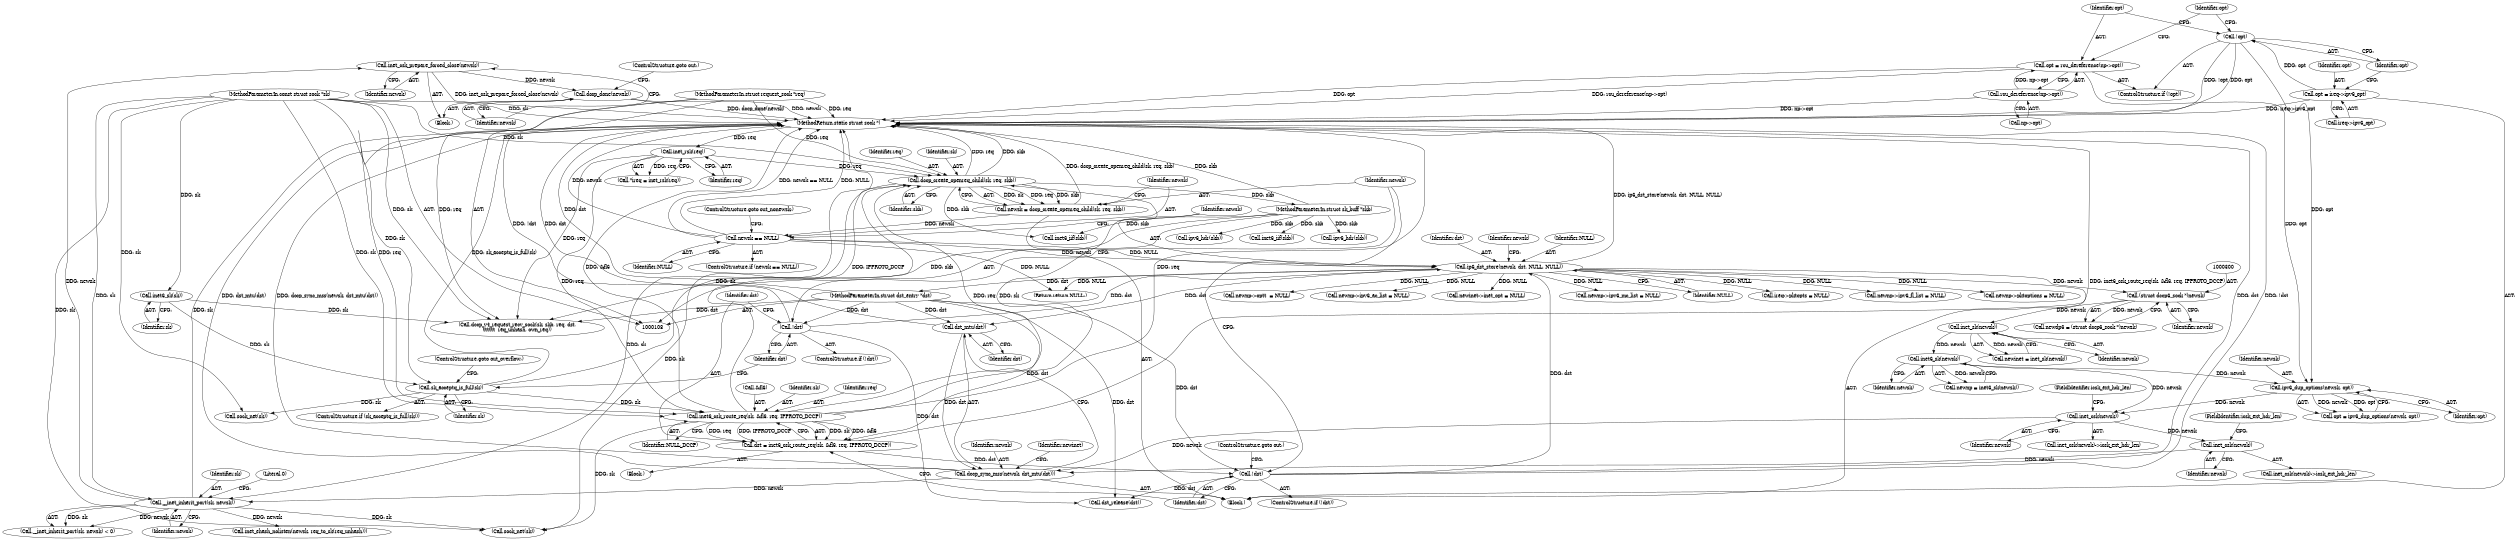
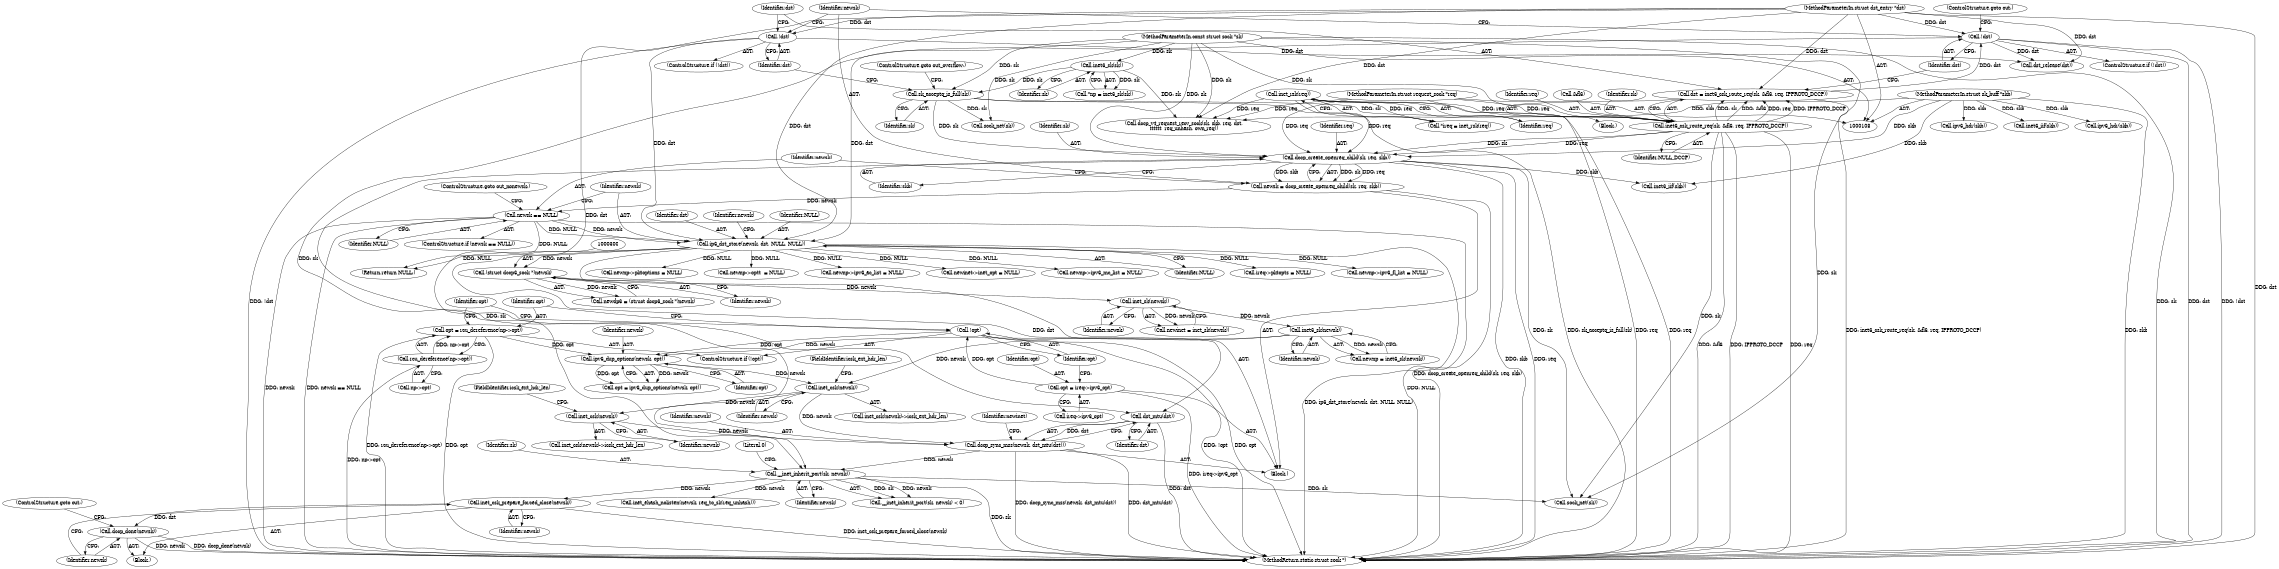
edge "(Call,inet_csk_prepare_forced_close(newsk))" -> "(Call,dccp_done(newsk))": label "DDG: newsk" -> "DDG: dst"
node "(Call,*np = inet6_sk(sk))": added
edge "(MethodReturn,static struct sock *)" -> "(Call,inet_rsk(req))": reversed
edge "(Call,dccp_create_openreq_child(sk, req, skb))" -> "(MethodParameterIn,struct sk_buff *skb)": reversed
edge "(Call,ip6_dst_store(newsk, dst, NULL, NULL))" -> "(MethodParameterIn,struct dst_entry *dst)": reversed
node "(ControlStructure,if (sk_acceptq_is_full(sk)))": removed
